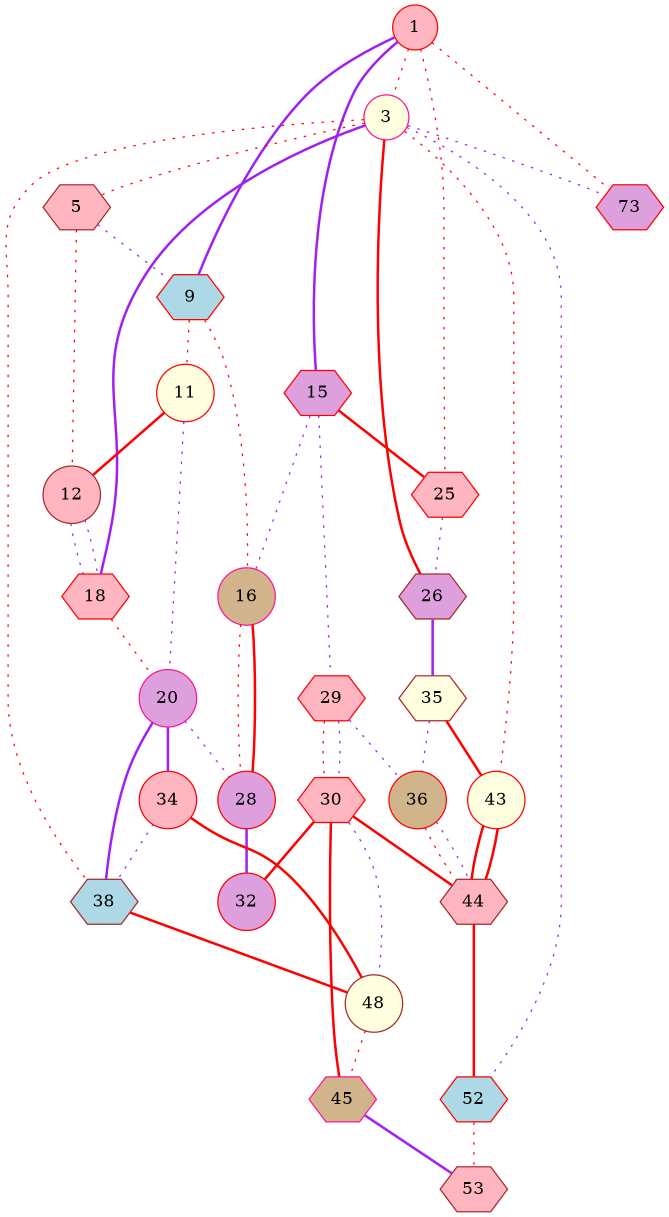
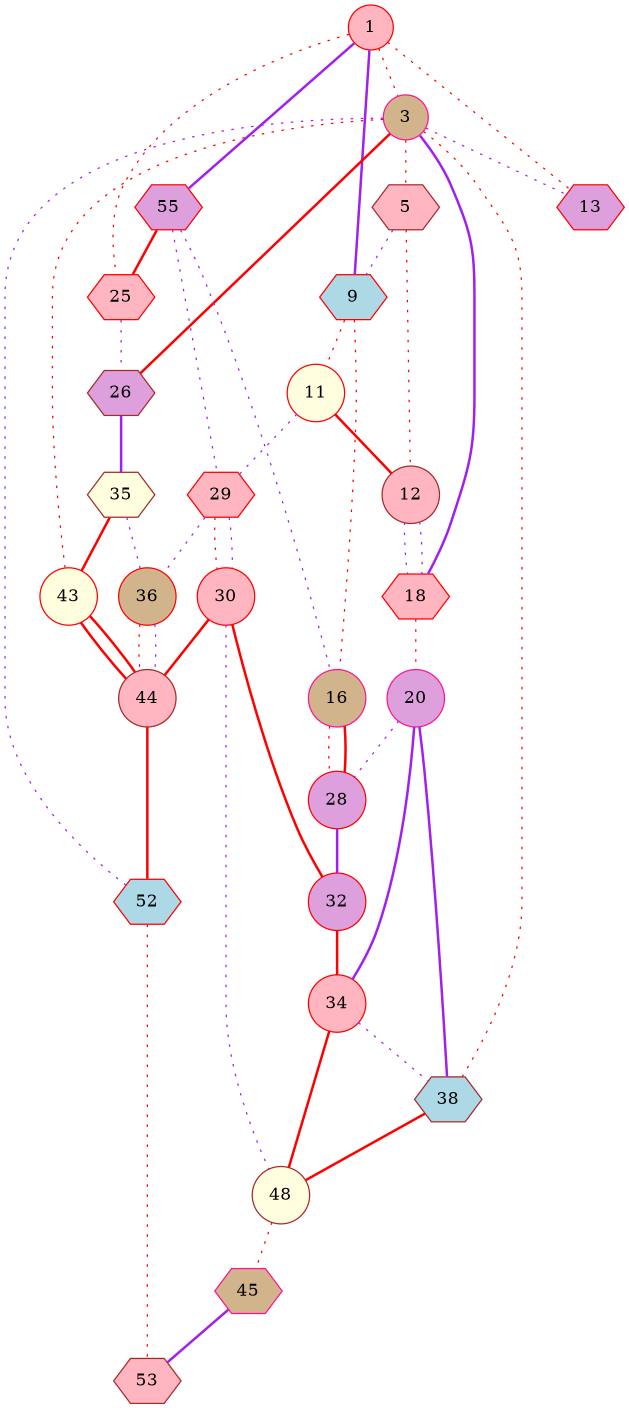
node "3": fillcolor lightyellow -> tan
node "73": label "73" -> "13"
node "15": label "15" -> "55"
edge "11" -- "20": now "11" -- "29"
node "30": shape hexagon -> circle
node "44": shape hexagon -> circle
edge "30" -- "45": removed
edge "32" -- "34": added
